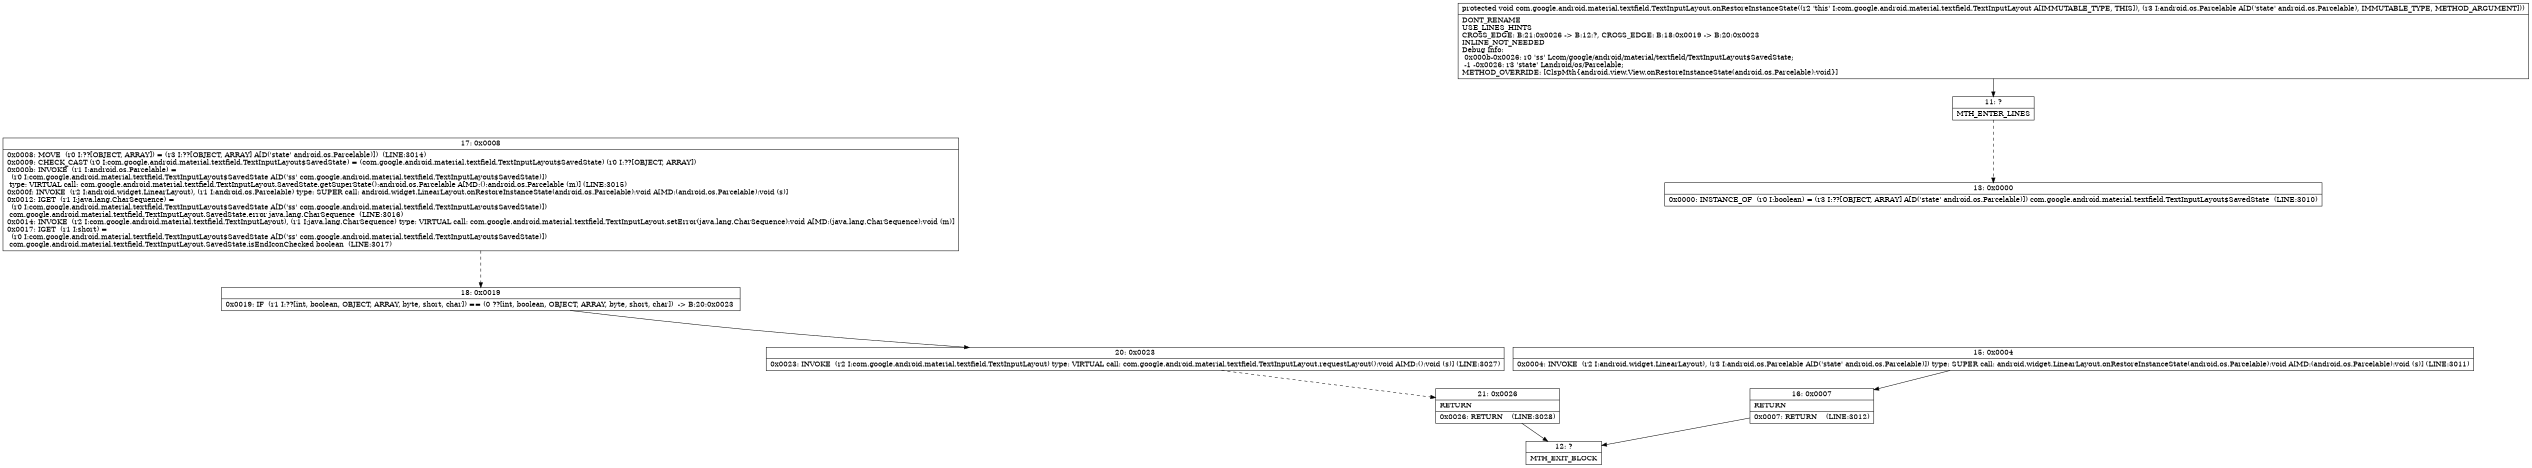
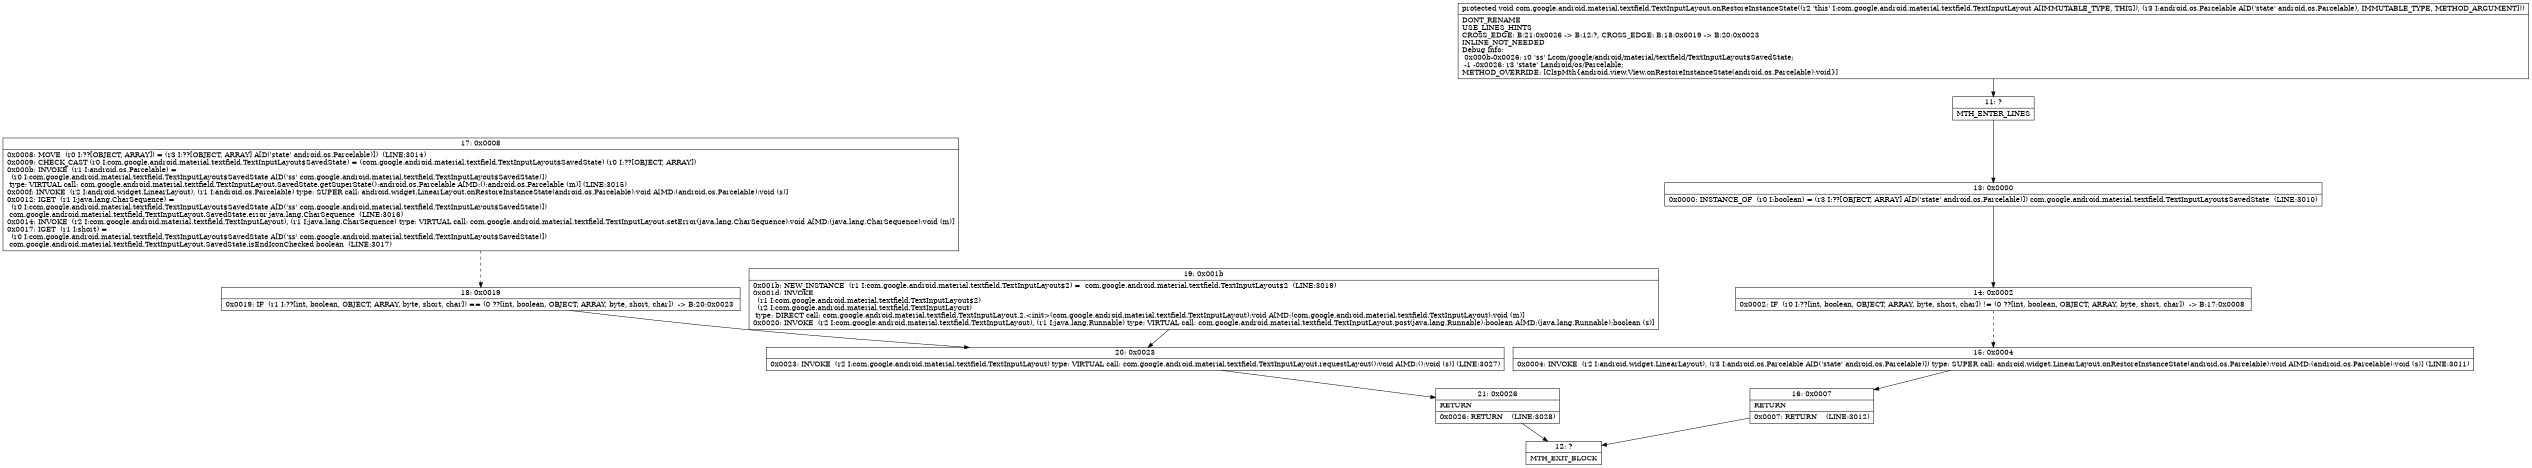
edge "11: ?" -> "13: 0x0000": style dashed -> solid
node "19: 0x001b": added
node "14: 0x0002": added
edge "20: 0x0023" -> "21: 0x0026": style dashed -> solid
